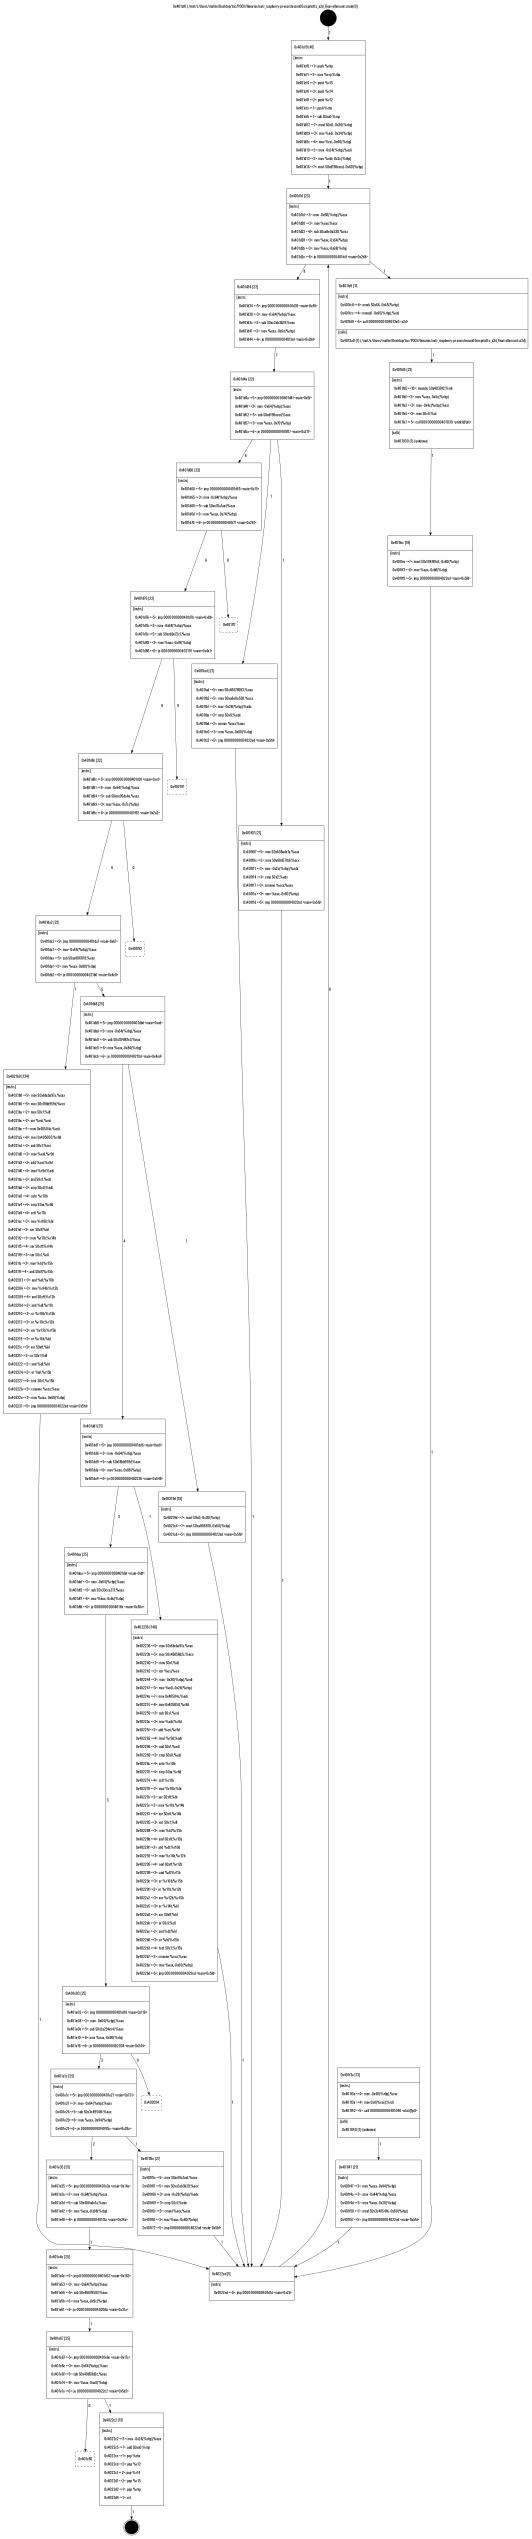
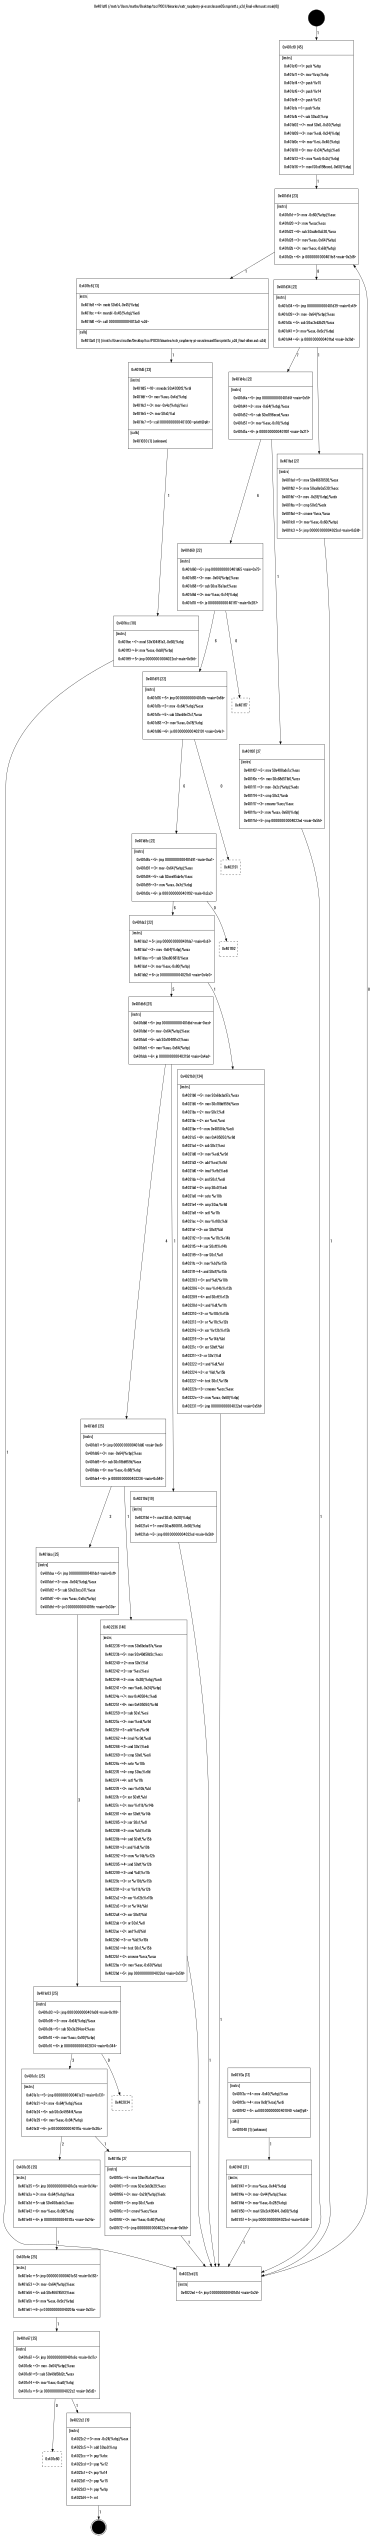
edge "0x401d4a [22]" -> "0x401fad [27]": now "0x401d34 [22]" -> "0x401fad [27]"
